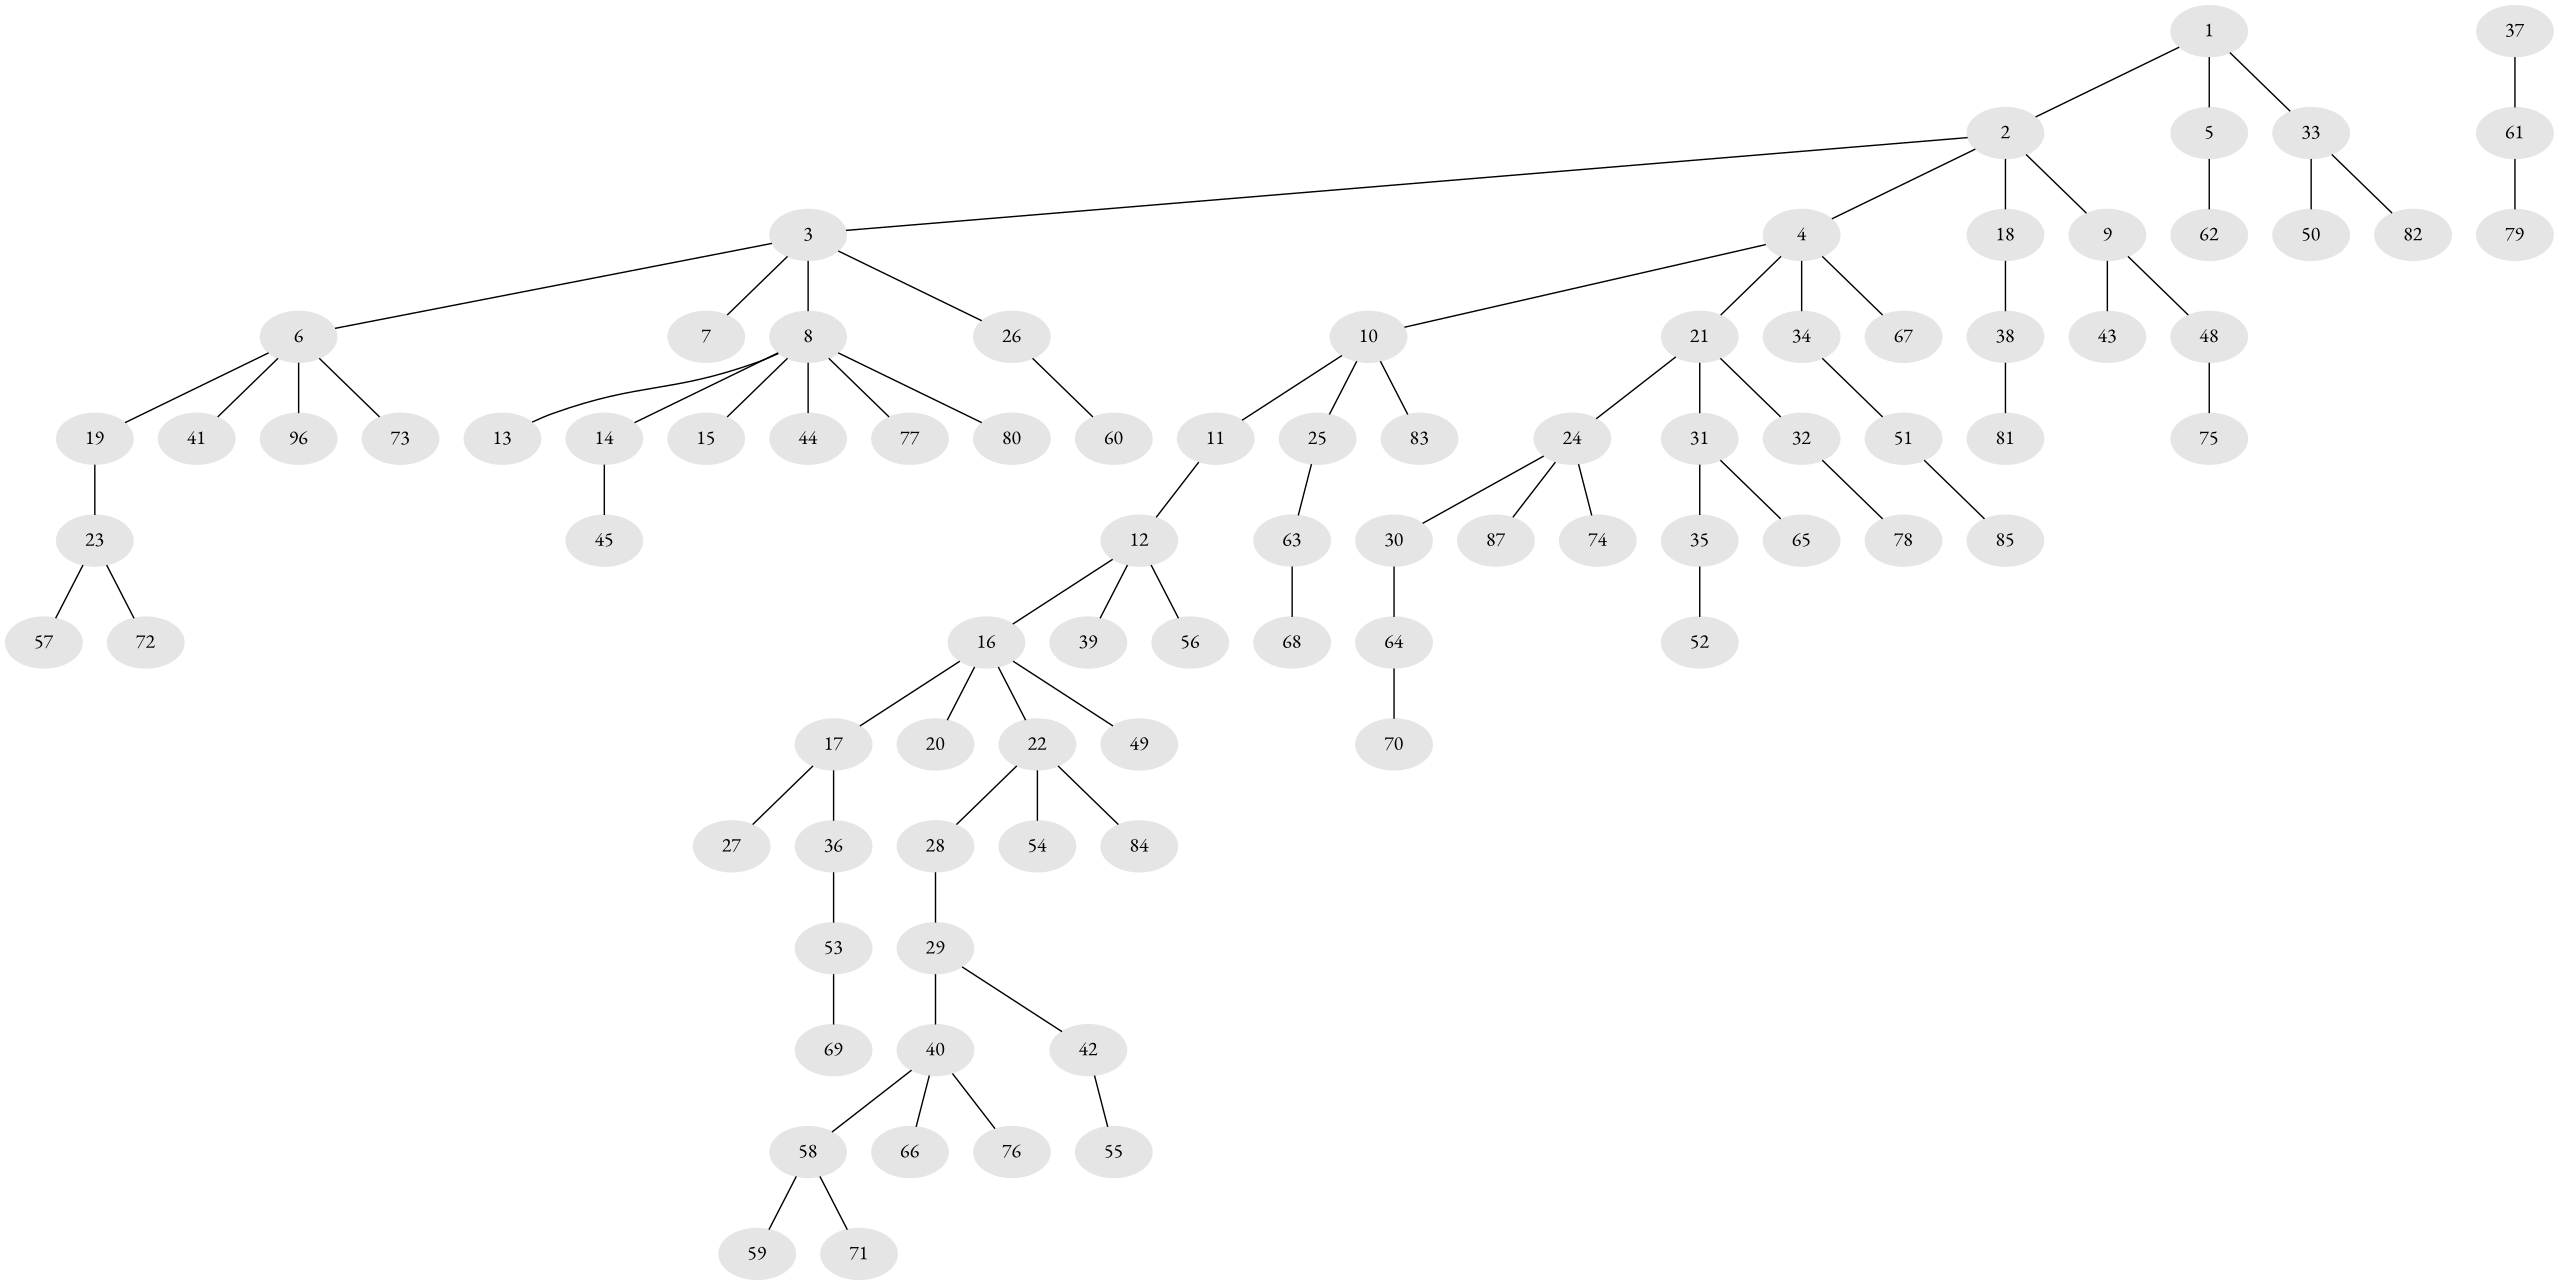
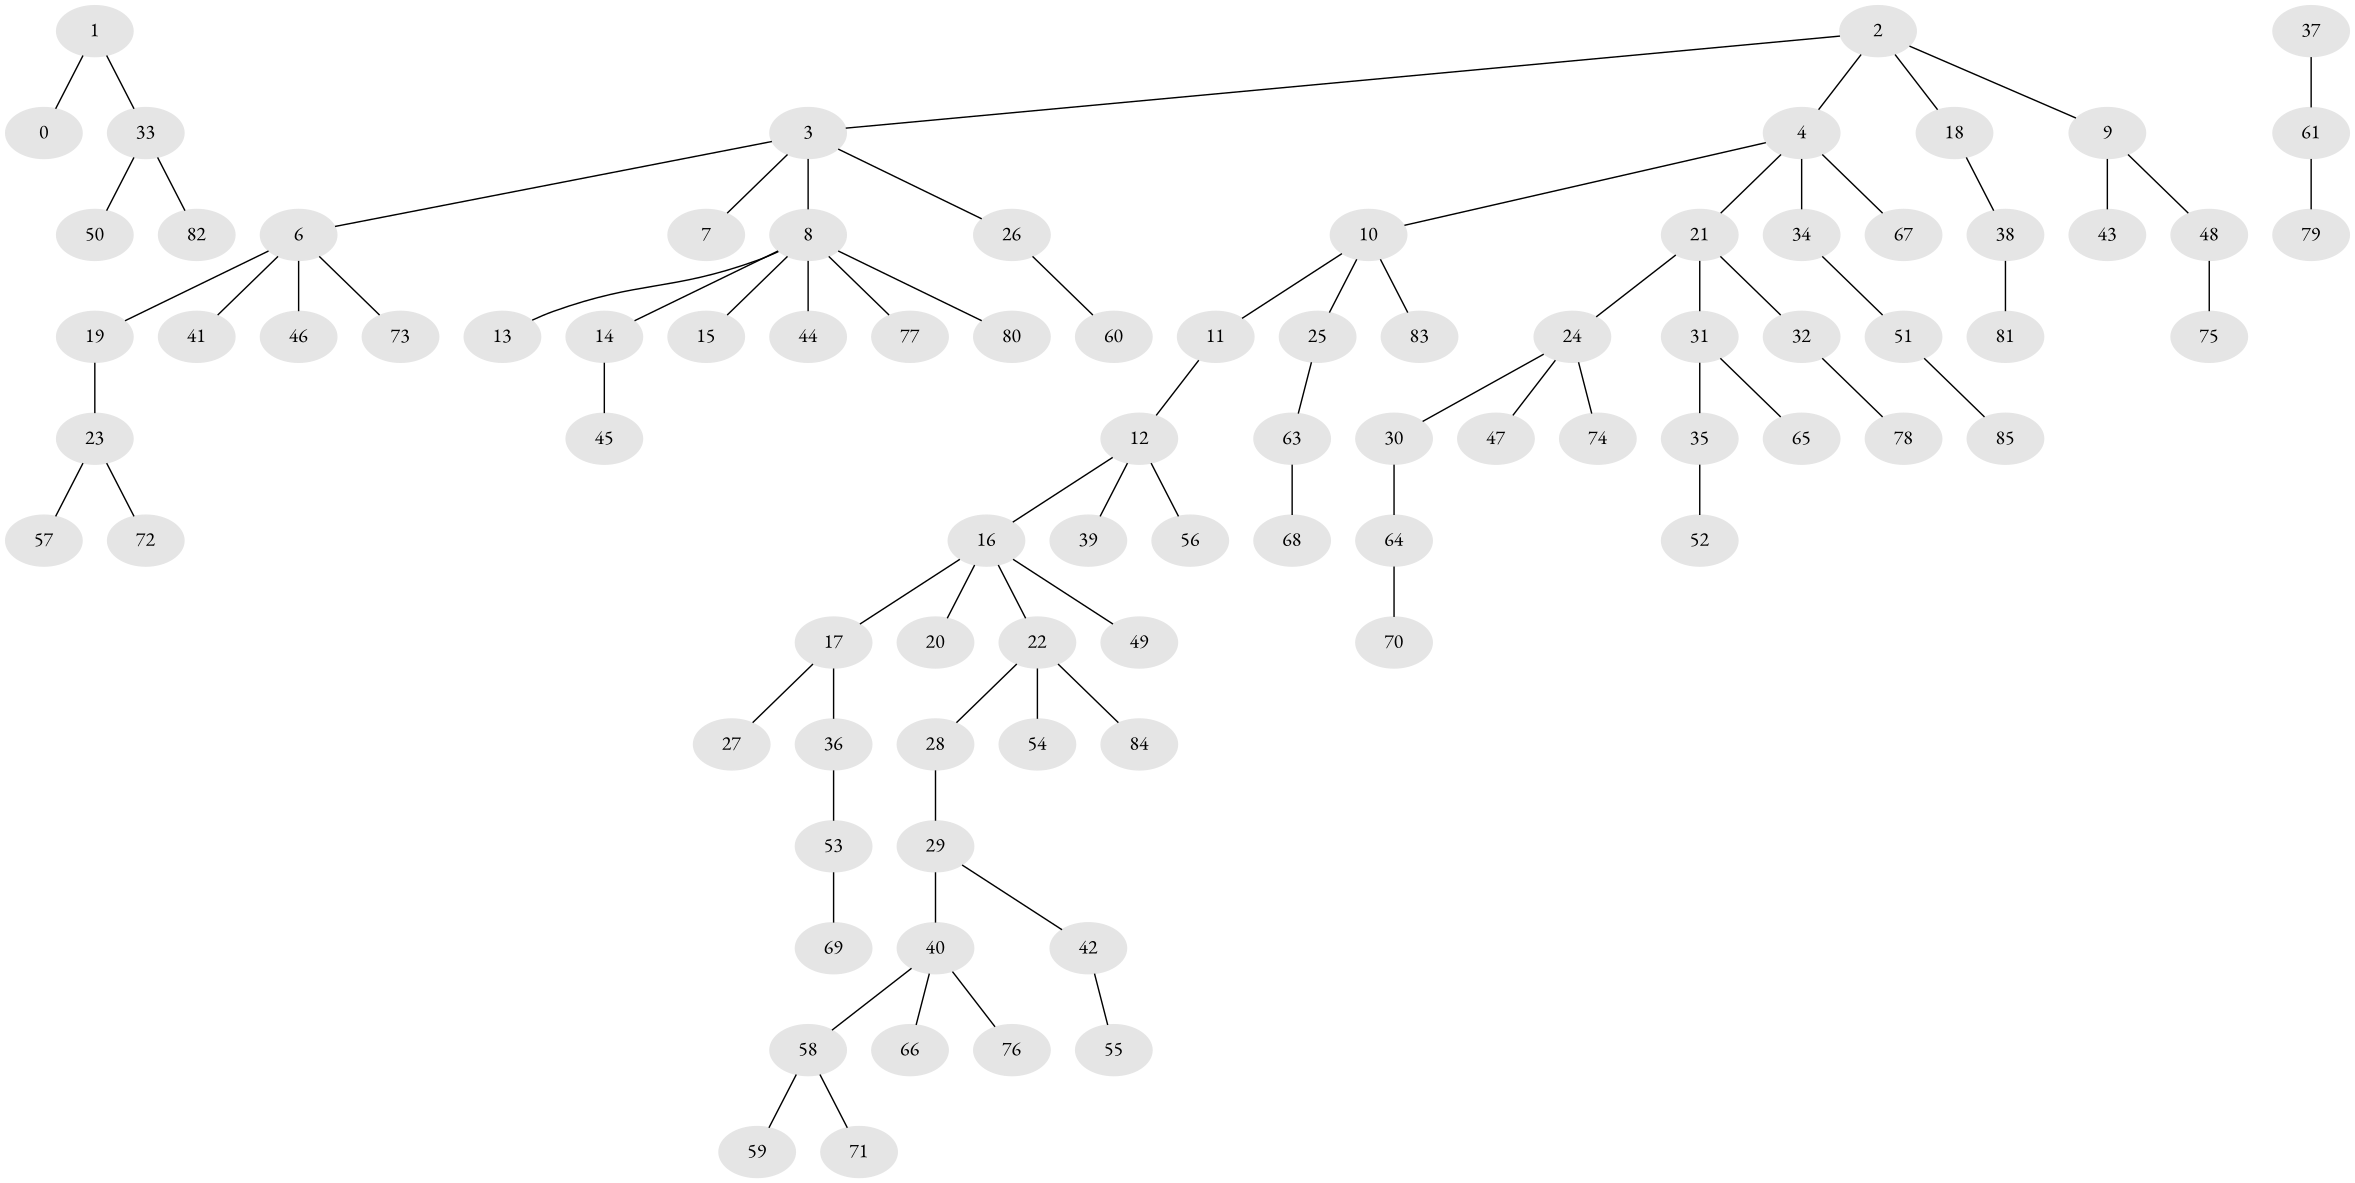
edge "1" -- "2": removed
node "5": label "5" -> "0"
node "62": removed
node "96": label "96" -> "46"
node "87": label "87" -> "47"
